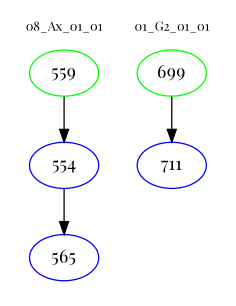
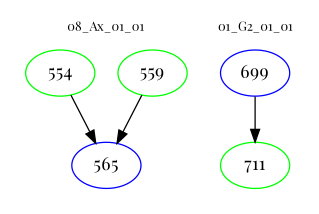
node "699": color green -> blue
edge "559" -> "554": now "559" -> "565"
node "554": color blue -> green
node "711": color blue -> green
